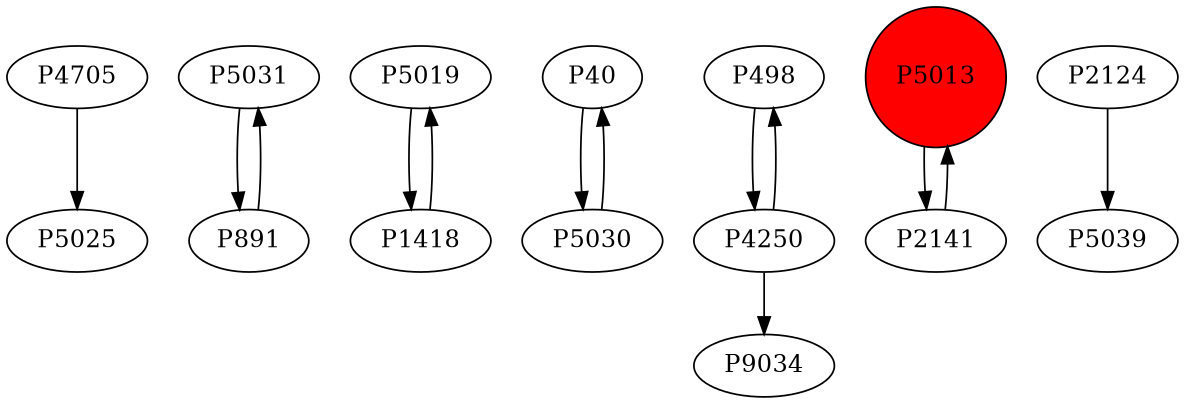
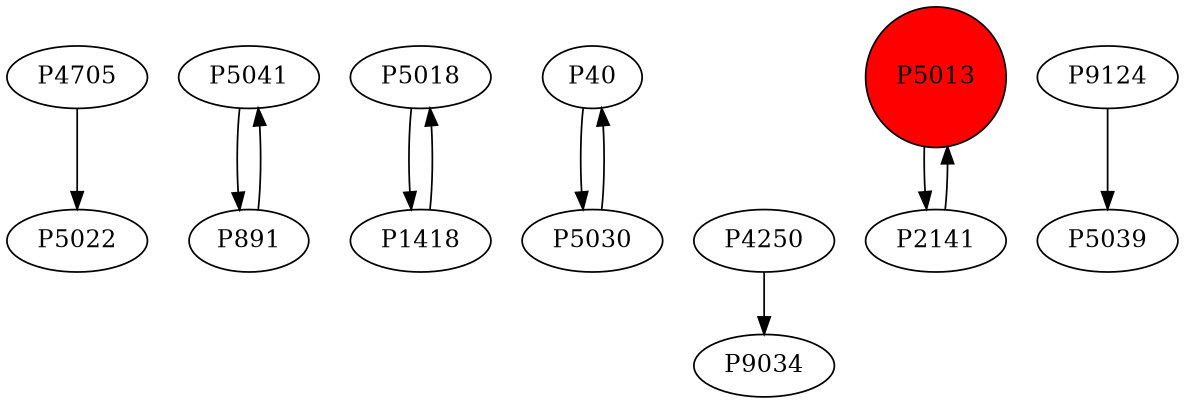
node "P5031": label "P5031" -> "P5041"
node "P5019": label "P5019" -> "P5018"
node "P498": removed
node "P2124": label "P2124" -> "P9124"
node "P5025": label "P5025" -> "P5022"
